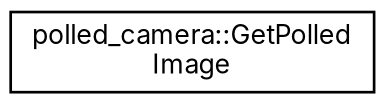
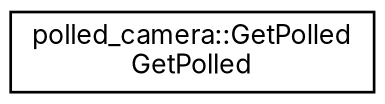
node "polled_camera::GetPolled Image": label "polled_camera::GetPolled Image" -> "polled_camera::GetPolled GetPolled"
